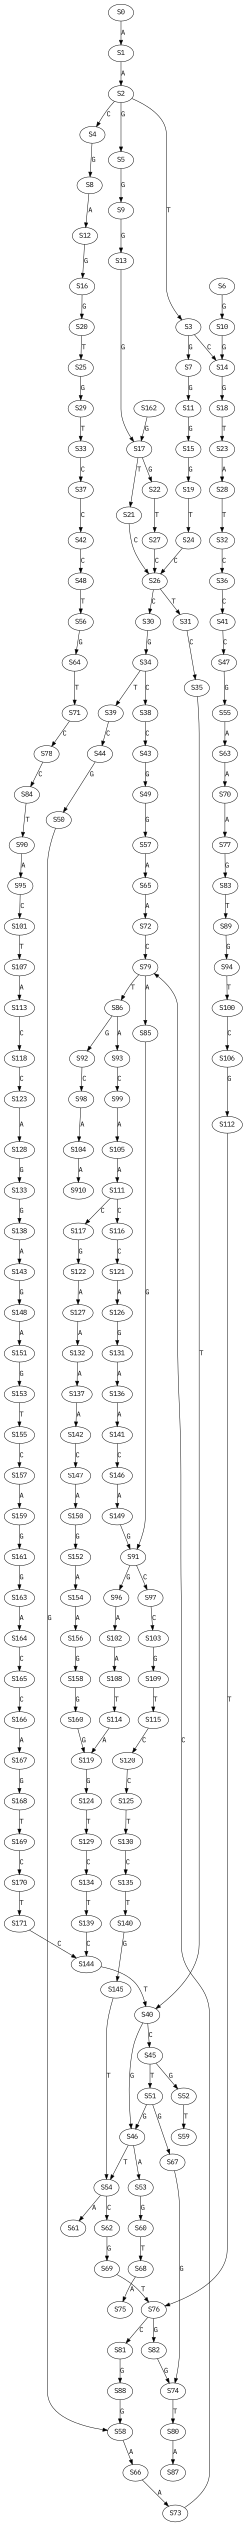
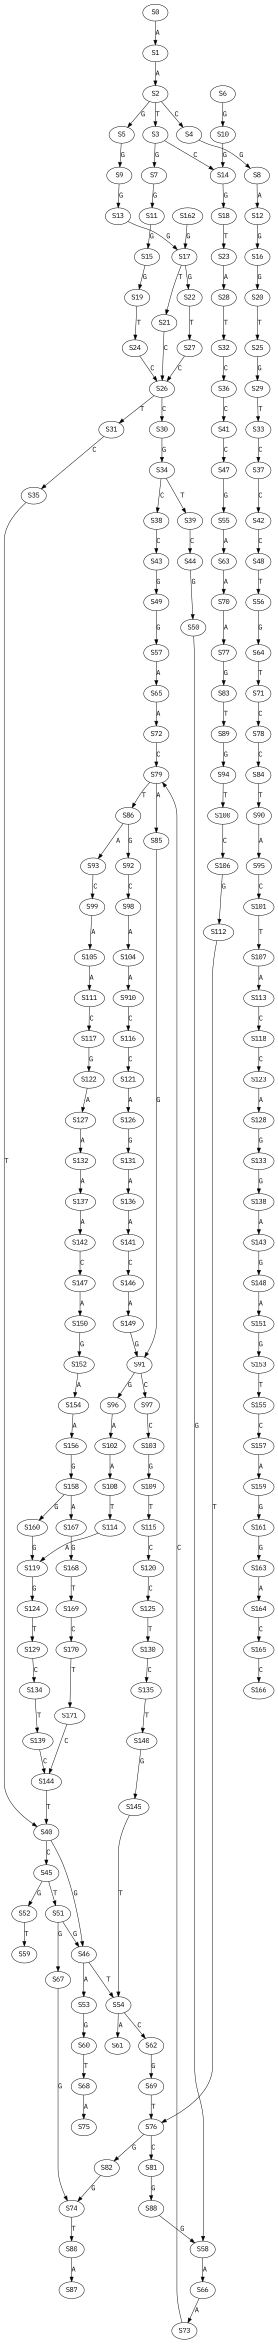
edge "S111" -> "S116": now "S910" -> "S116"
edge "S166" -> "S167": now "S158" -> "S167"
